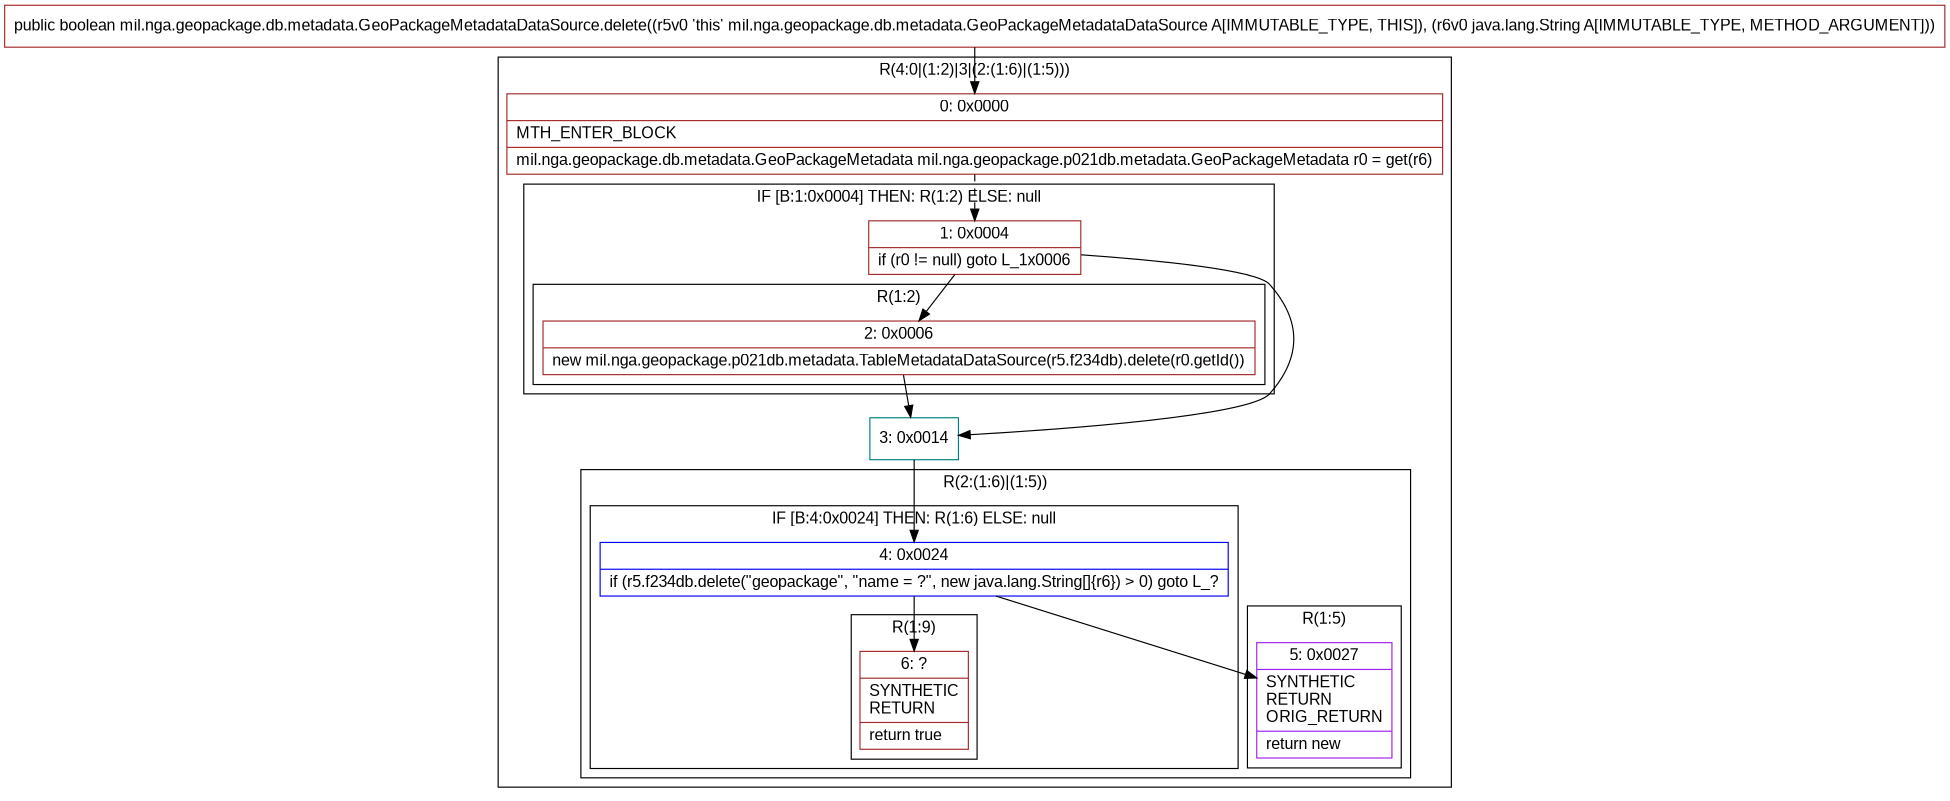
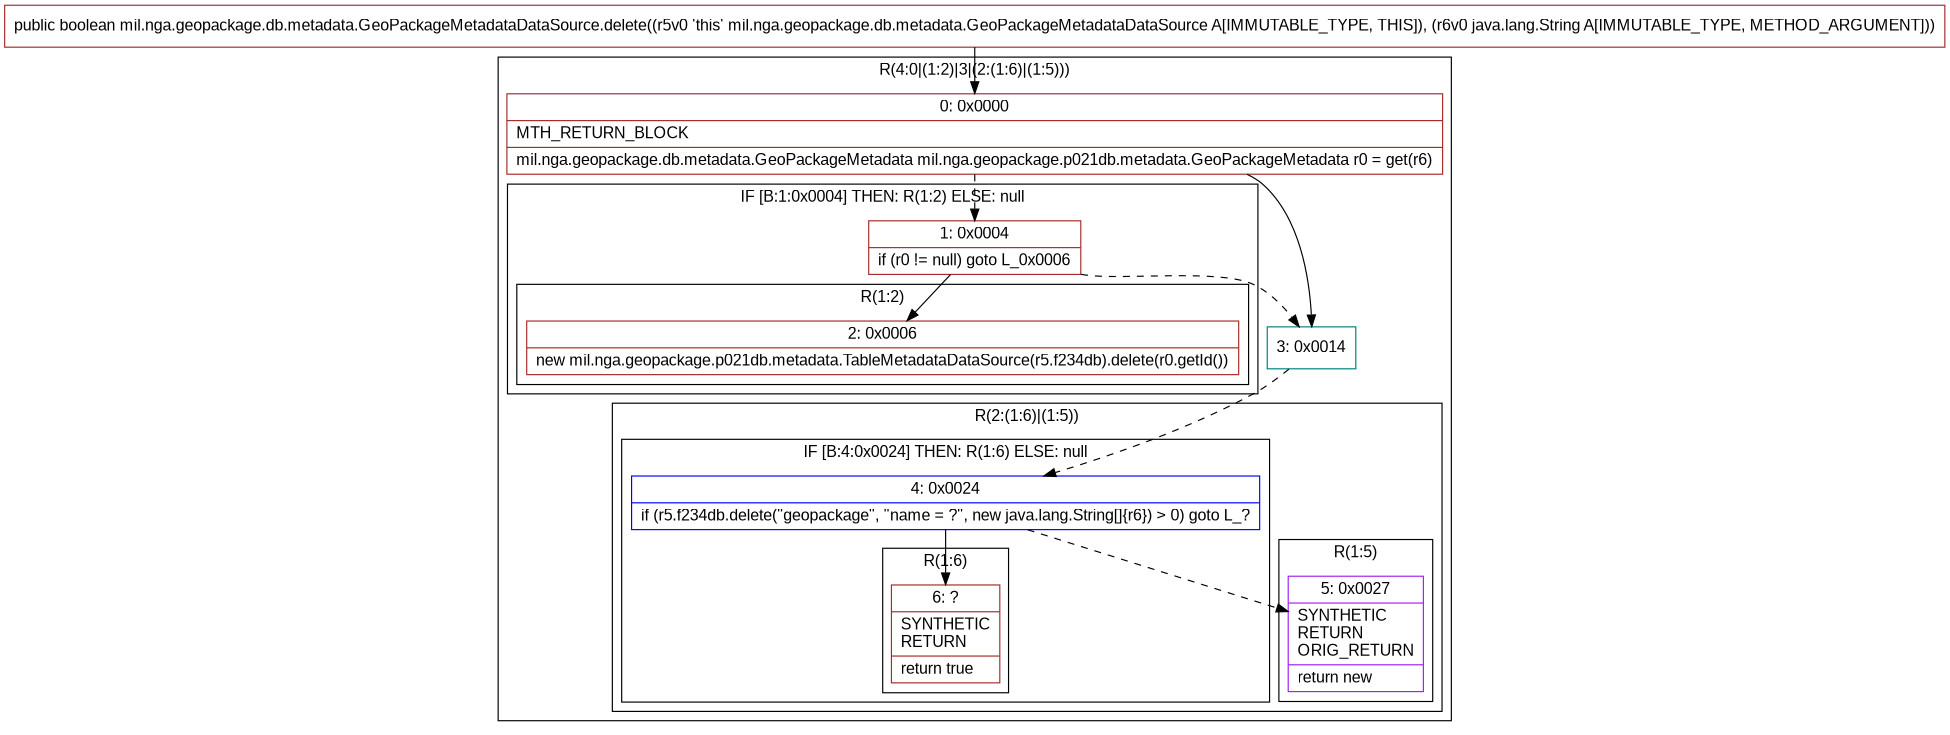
node "0: 0x0000": text "MTH_ENTER_BLOCK" -> "MTH_RETURN_BLOCK"
node "1: 0x0004": text "if (r0 != null) goto L_1x0006" -> "if (r0 != null) goto L_0x0006"
edge "1: 0x0004" -> "3: 0x0014": style solid -> dashed
edge "2: 0x0006" -> "3: 0x0014": now "0: 0x0000" -> "3: 0x0014"
edge "3: 0x0014" -> "4: 0x0024": style solid -> dashed
cluster "R(1:9)": label "R(1:9)" -> "R(1:6)"
edge "4: 0x0024" -> "5: 0x0027": style solid -> dashed
